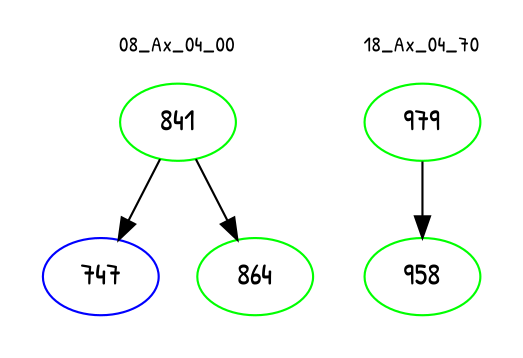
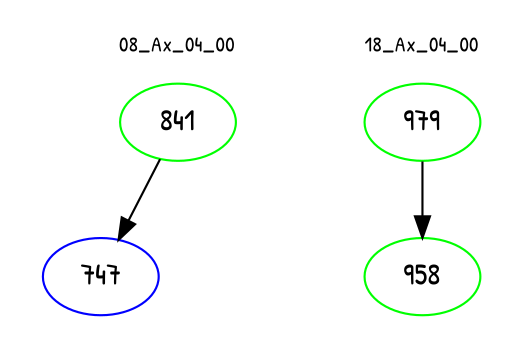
cluster "18_Ax_04_70": label "18_Ax_04_70" -> "18_Ax_04_00"
node "864": removed
